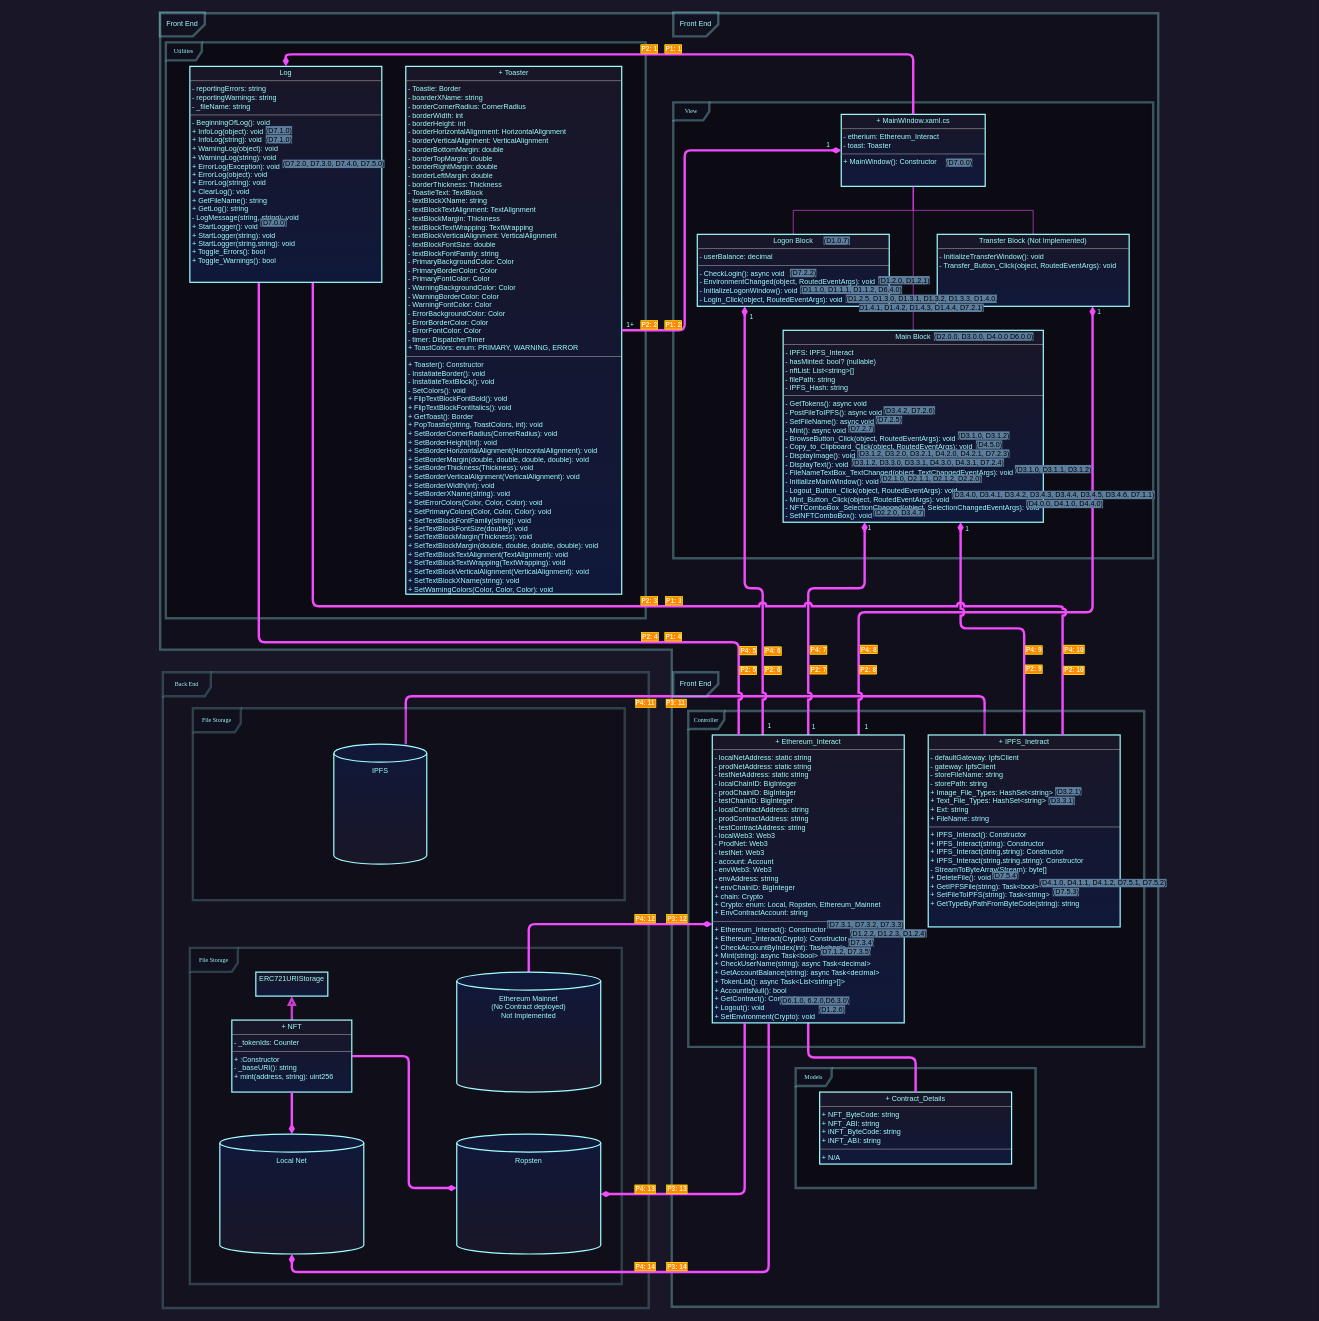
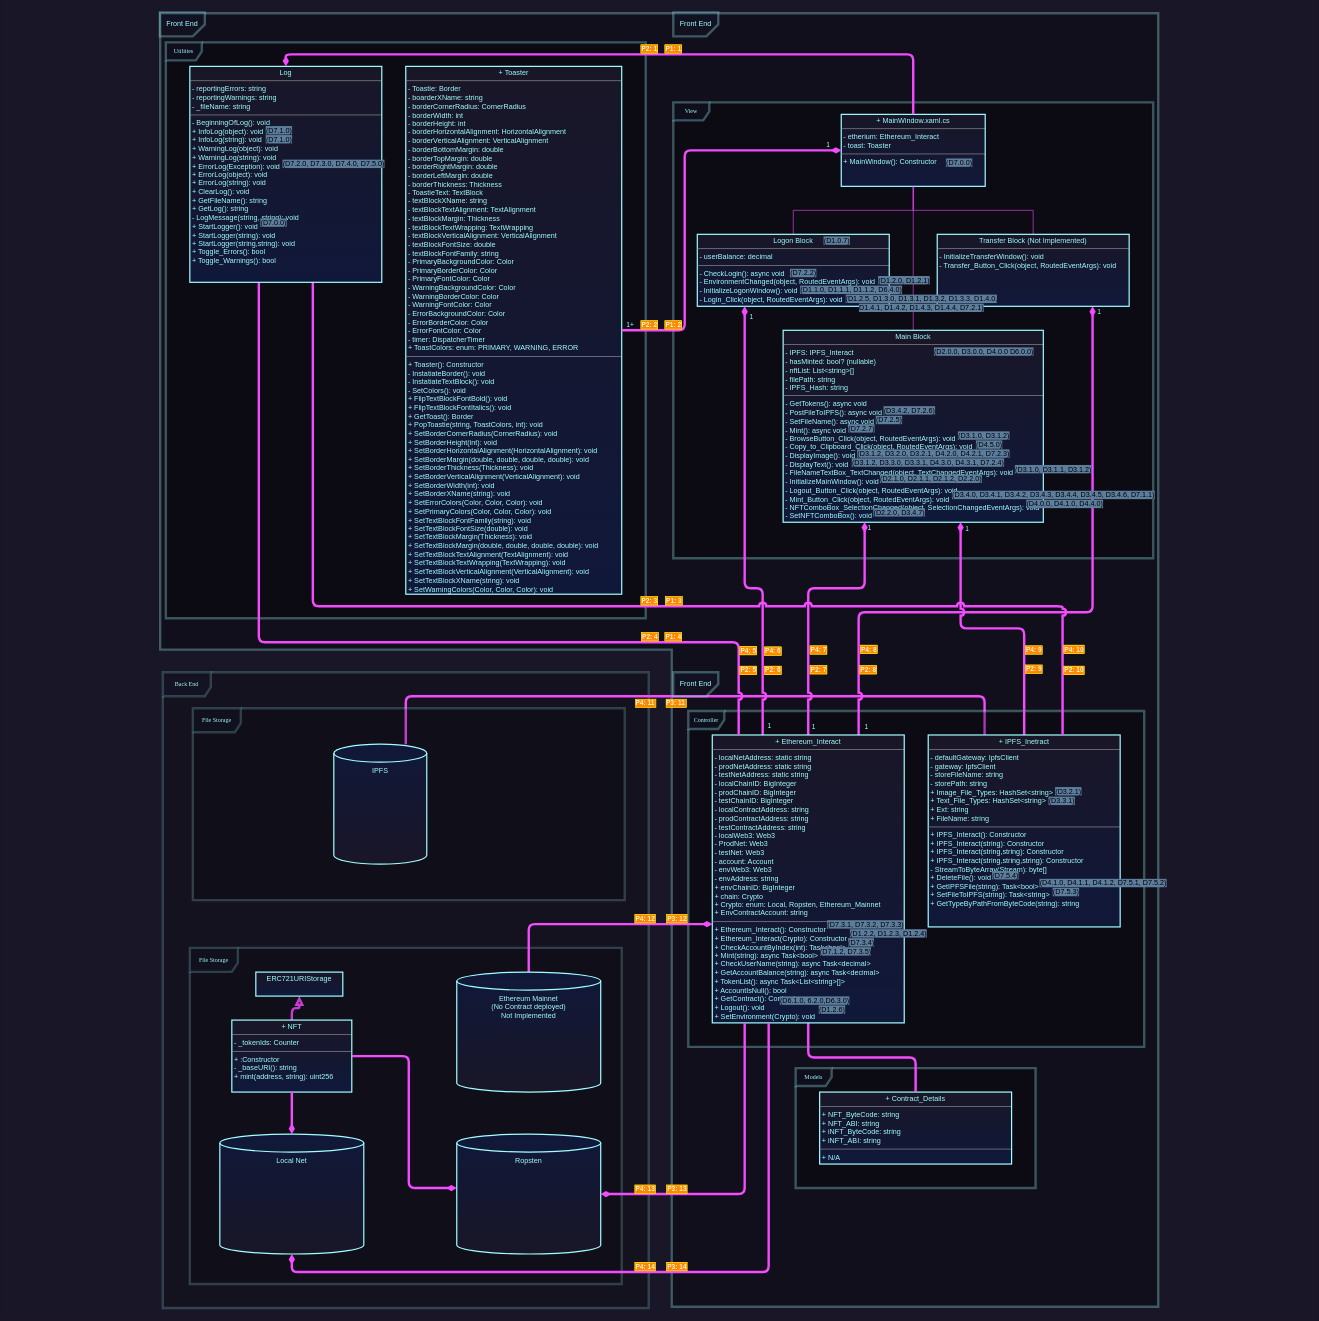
node "(D2.0.0, D3.0.0, D4.0.0 D6.0.0)": moved (984, 336) -> (984, 351)
node "ERC721URIStorage": size 72x24 -> 87x24
